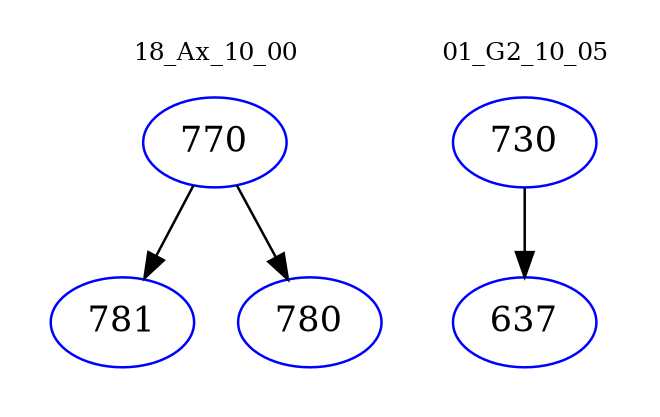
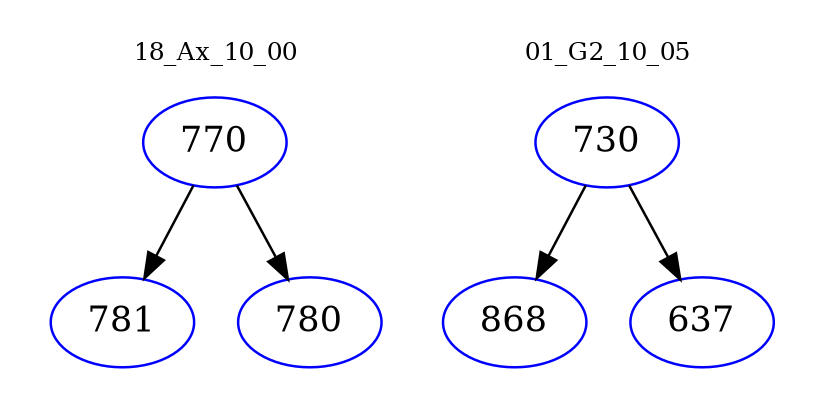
node "868": added
